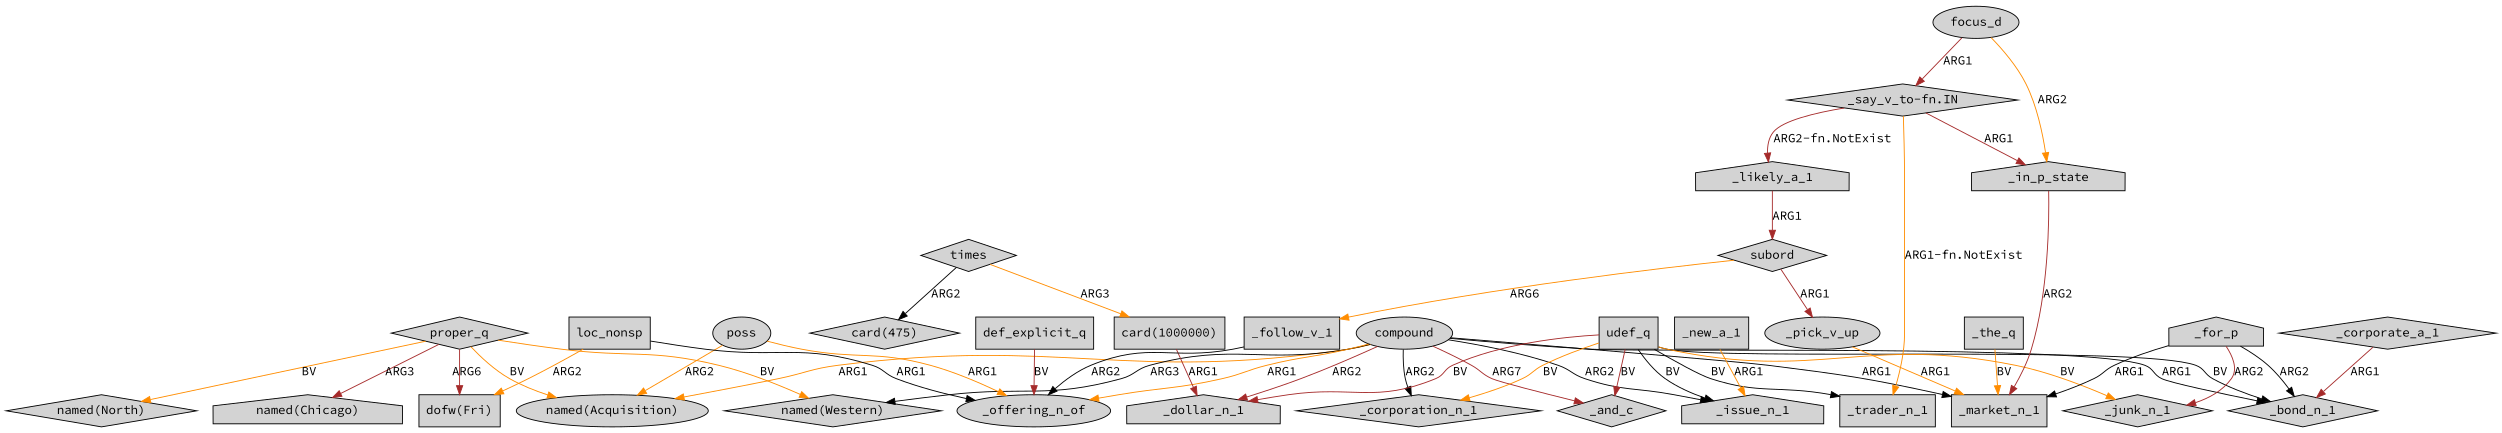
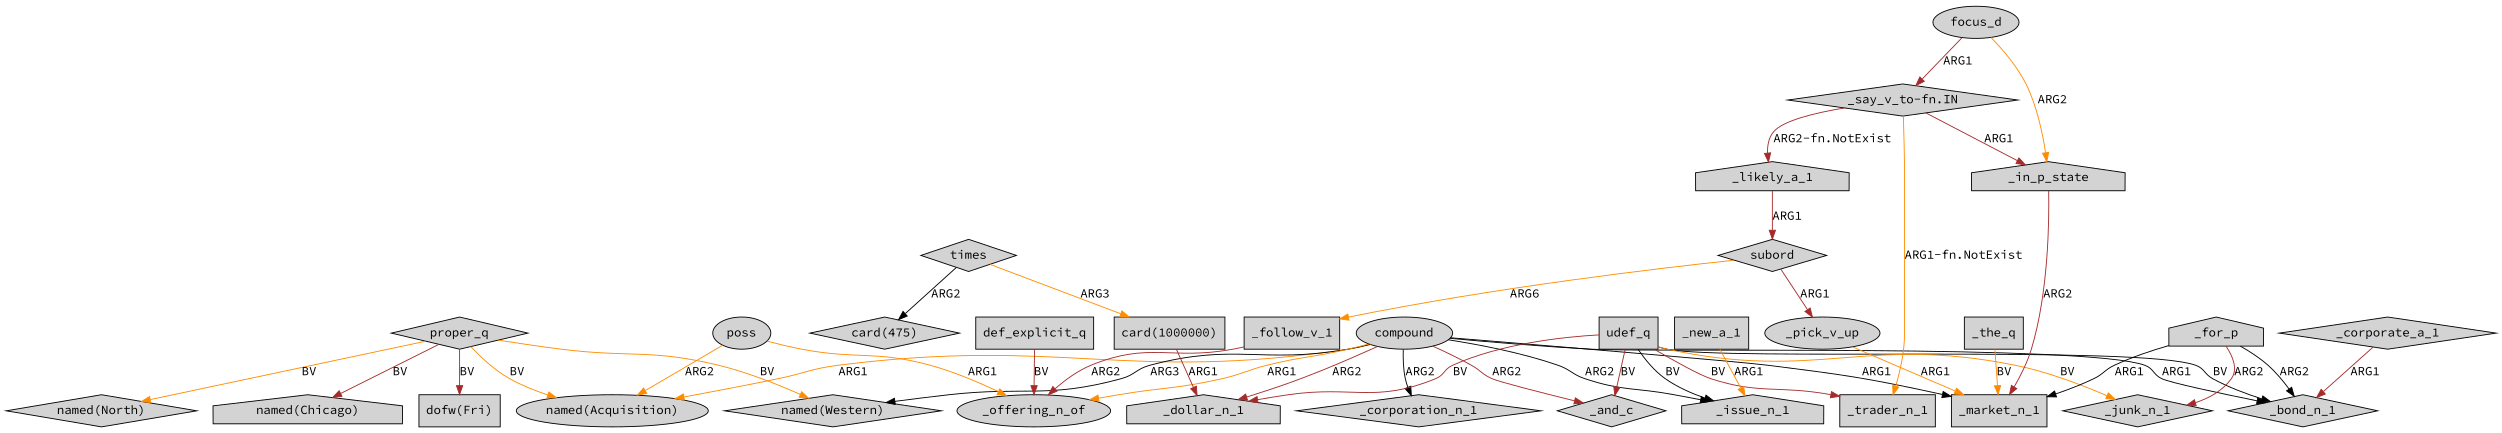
node "loc_nonsp": removed
edge "_follow_v_1" -> "_offering_n_of": color black -> brown
edge "udef_q" -> "_corporation_n_1": removed, label "BV"
edge "proper_q" -> "named(Chicago)": label "ARG3" -> "BV"
edge "proper_q" -> "dofw(Fri)": label "ARG6" -> "BV"
edge "compound" -> "_and_c": label "ARG7" -> "ARG2"
edge "udef_q" -> "_trader_n_1": color black -> brown
